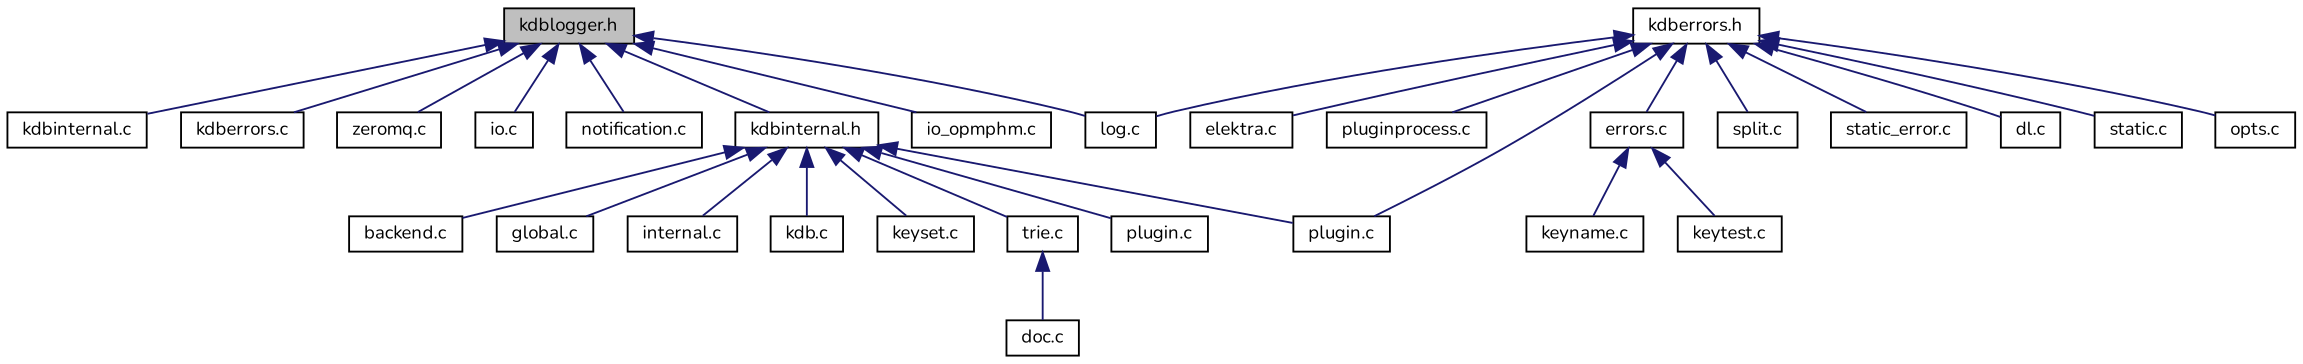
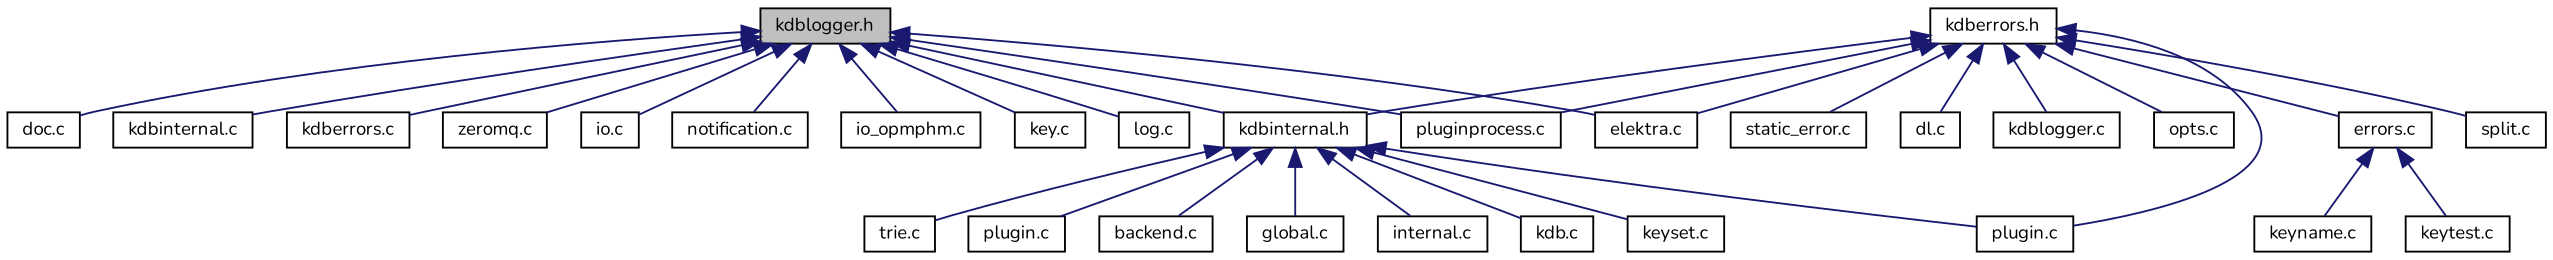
edge "elektra.c" -> "kdblogger.h": added
edge "log.c" -> "kdberrors.h": now "kdbinternal.h" -> "kdberrors.h"
edge "pluginprocess.c" -> "kdblogger.h": added
node "key.c": added
node "static.c": label "static.c" -> "kdblogger.c"
edge "doc.c" -> "trie.c": now "doc.c" -> "kdblogger.h"
